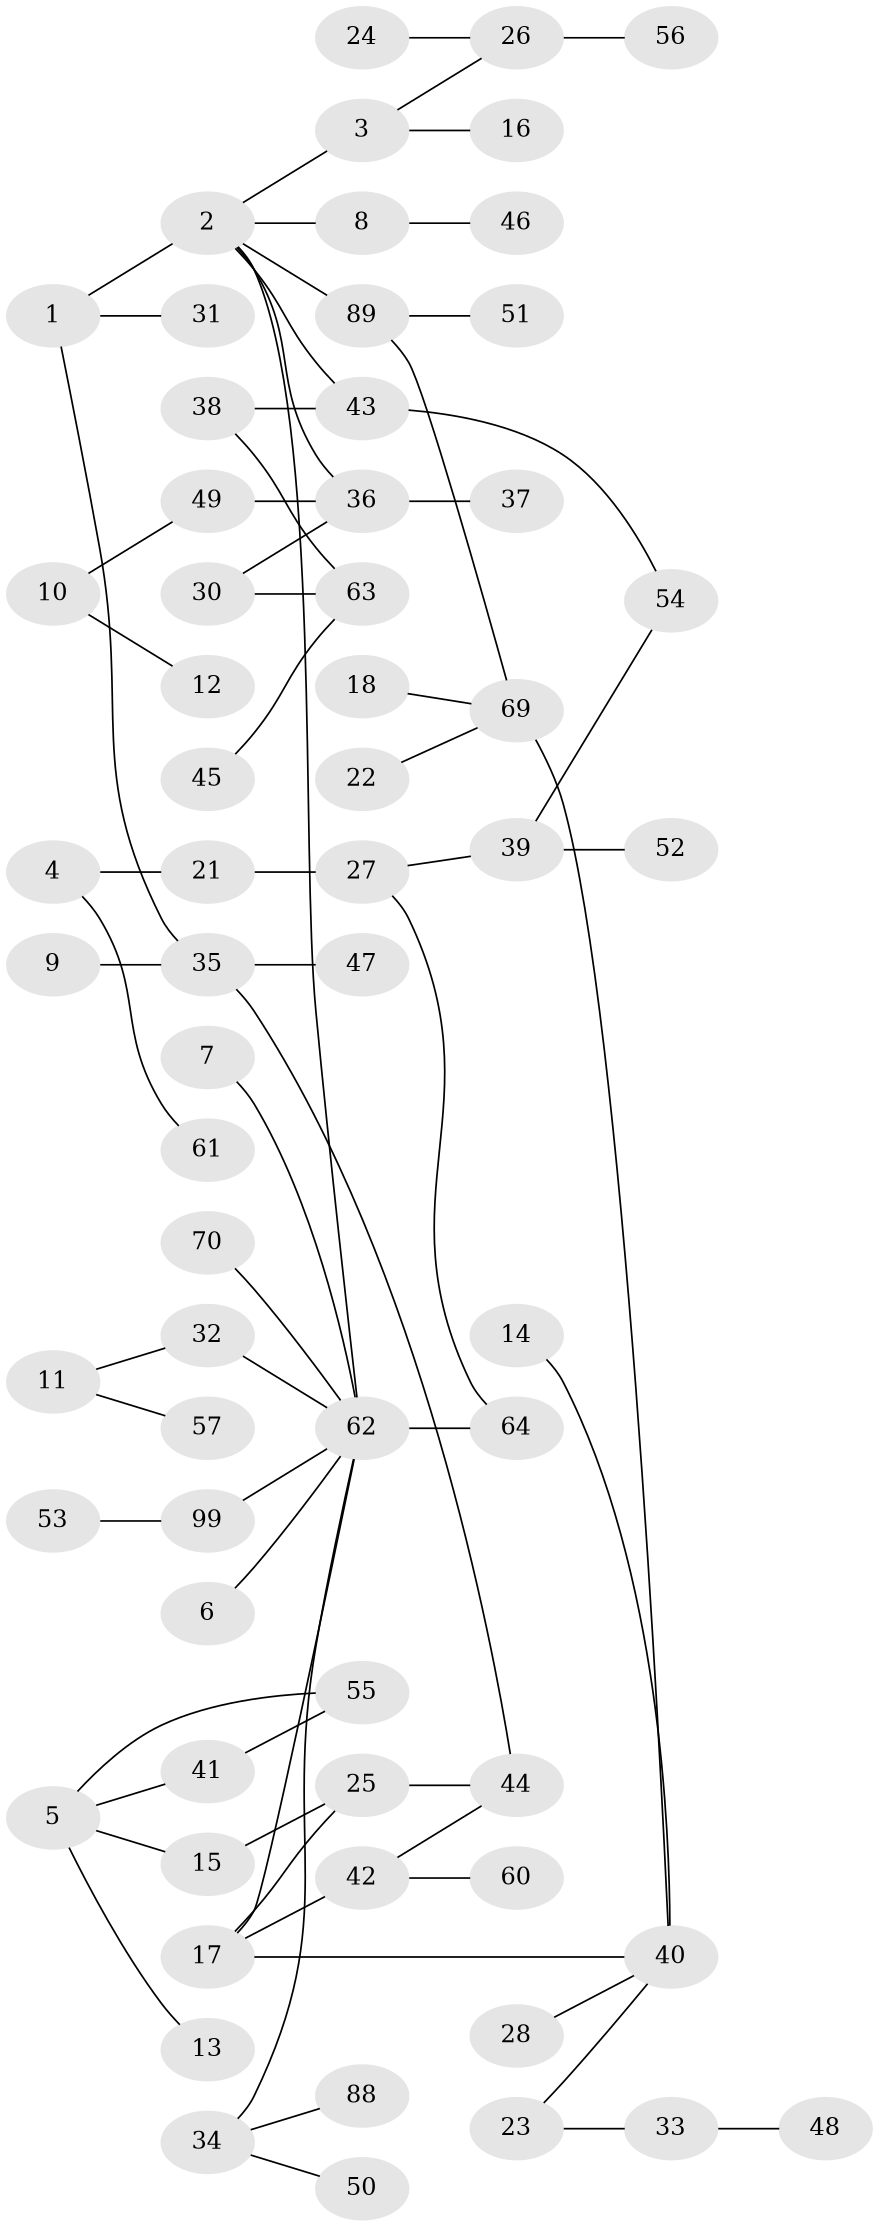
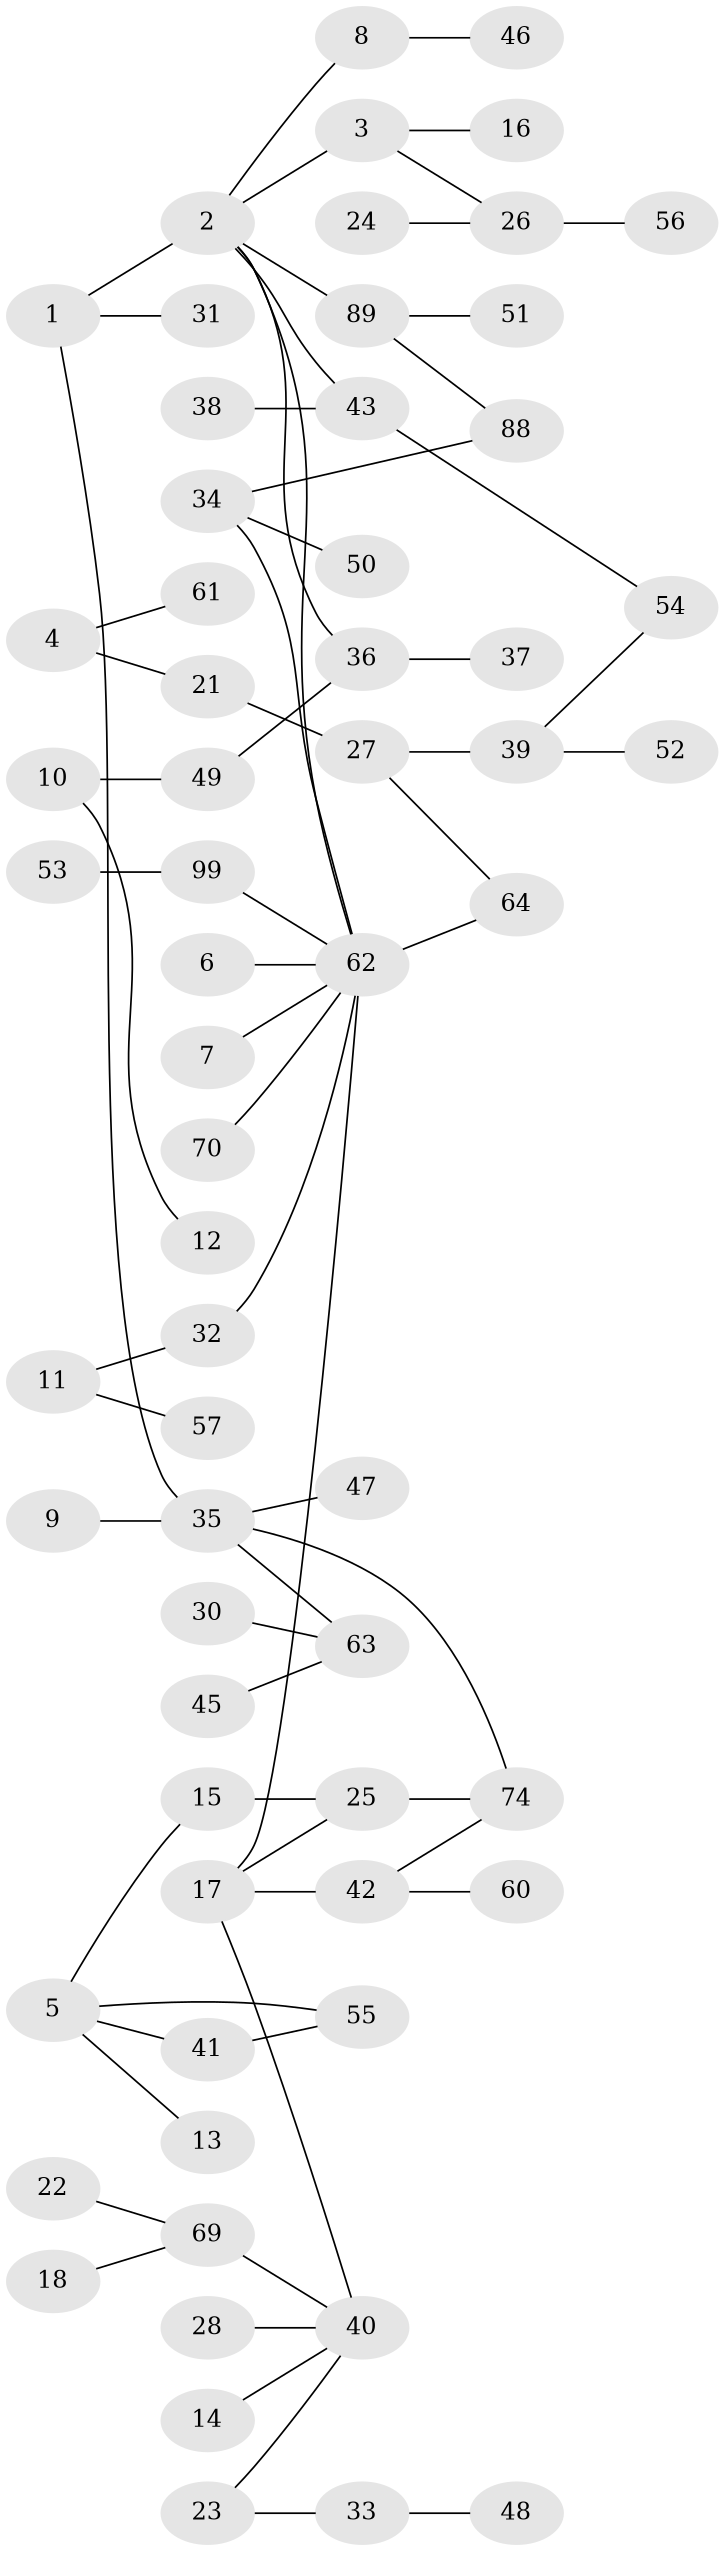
edge "38" -- "63": now "35" -- "63"
edge "89" -- "69": now "89" -- "88"
edge "36" -- "30": removed
node "44": label "44" -> "74"
